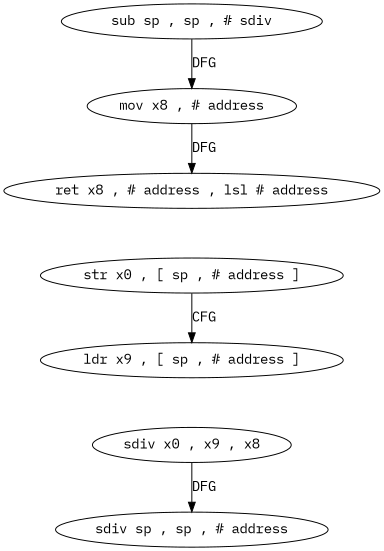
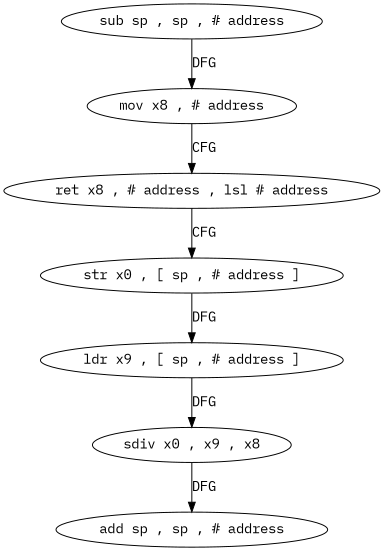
node "sub sp , sp , # sdiv": label "sub sp , sp , # sdiv" -> "sub sp , sp , # address"
edge "mov x8 , # address" -> "ret x8 , # address , lsl # address": label "DFG" -> "CFG"
edge "ret x8 , # address , lsl # address" -> "str x0 , [ sp , # address ]": added, label "CFG"
edge "str x0 , [ sp , # address ]" -> "ldr x9 , [ sp , # address ]": label "CFG" -> "DFG"
edge "ldr x9 , [ sp , # address ]" -> "sdiv x0 , x9 , x8": added, label "DFG"
node "sdiv sp , sp , # address": label "sdiv sp , sp , # address" -> "add sp , sp , # address"
